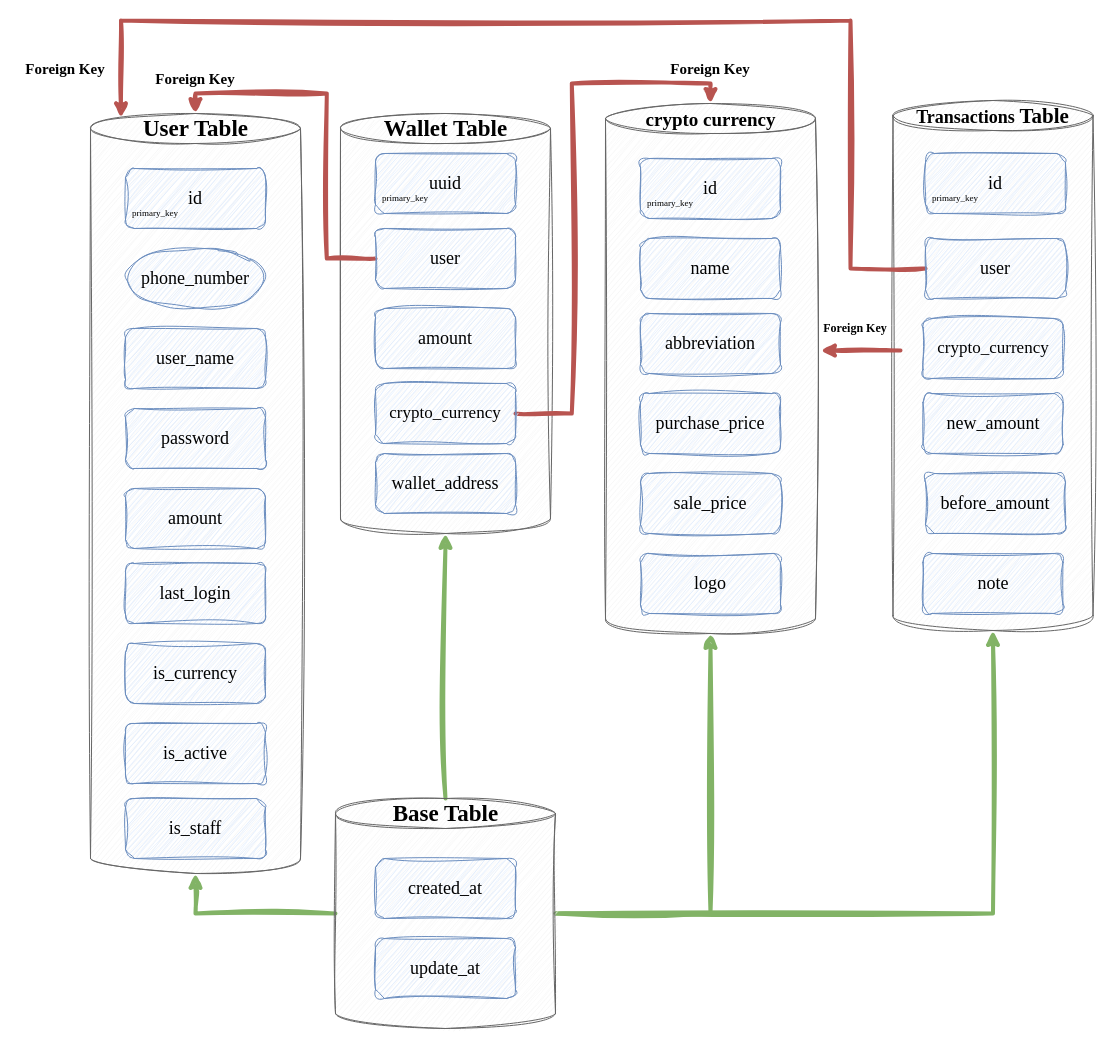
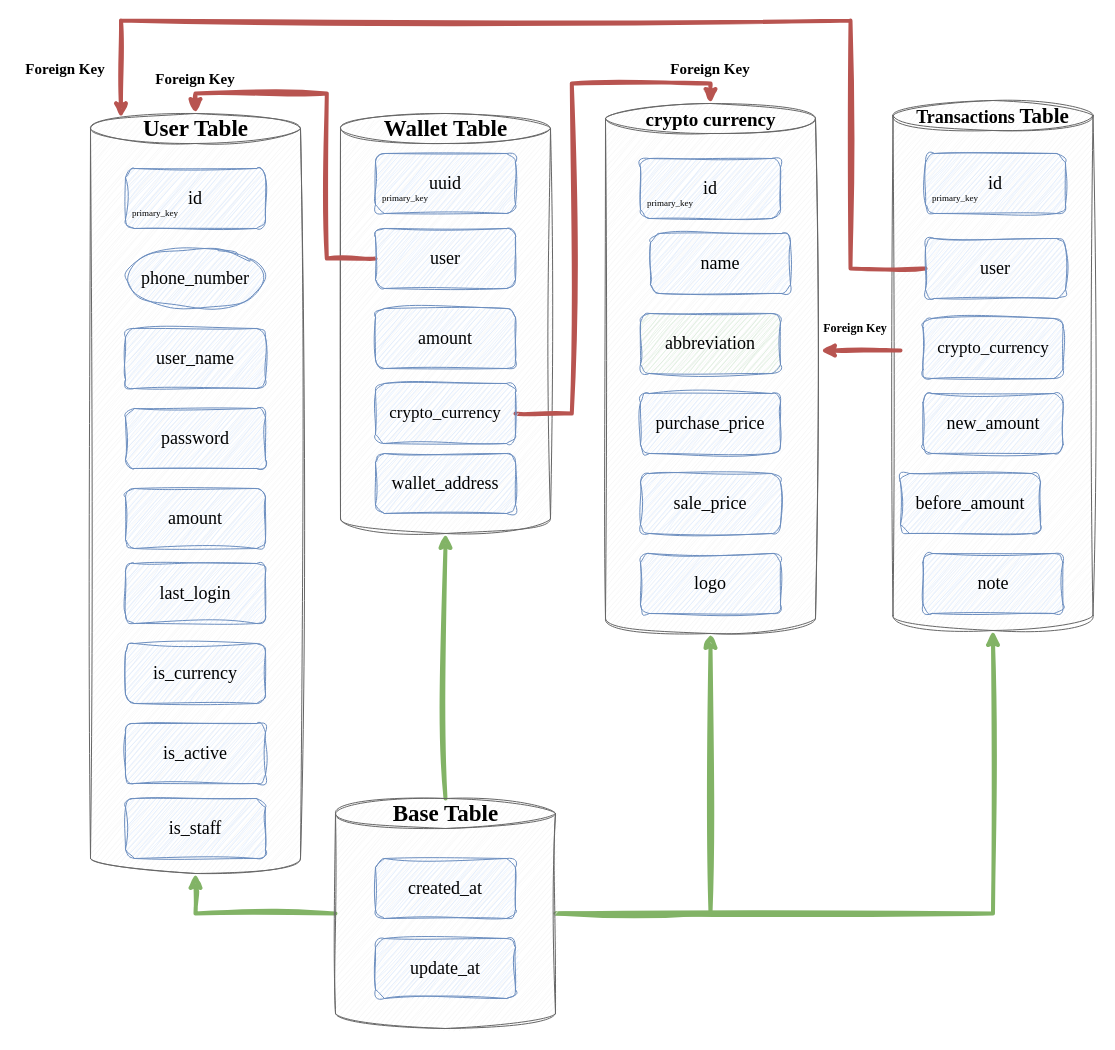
node "name": moved (711, 269) -> (721, 264)
node "abbreviation": fillcolor #dae8fc -> #d5e8d4
node "before_amount": moved (996, 504) -> (971, 504)
